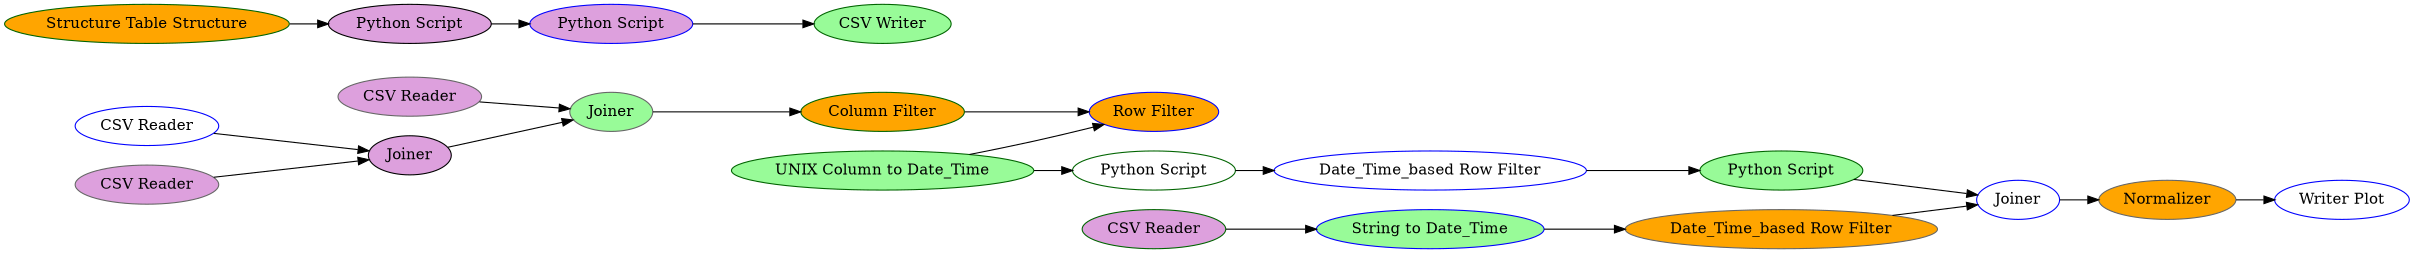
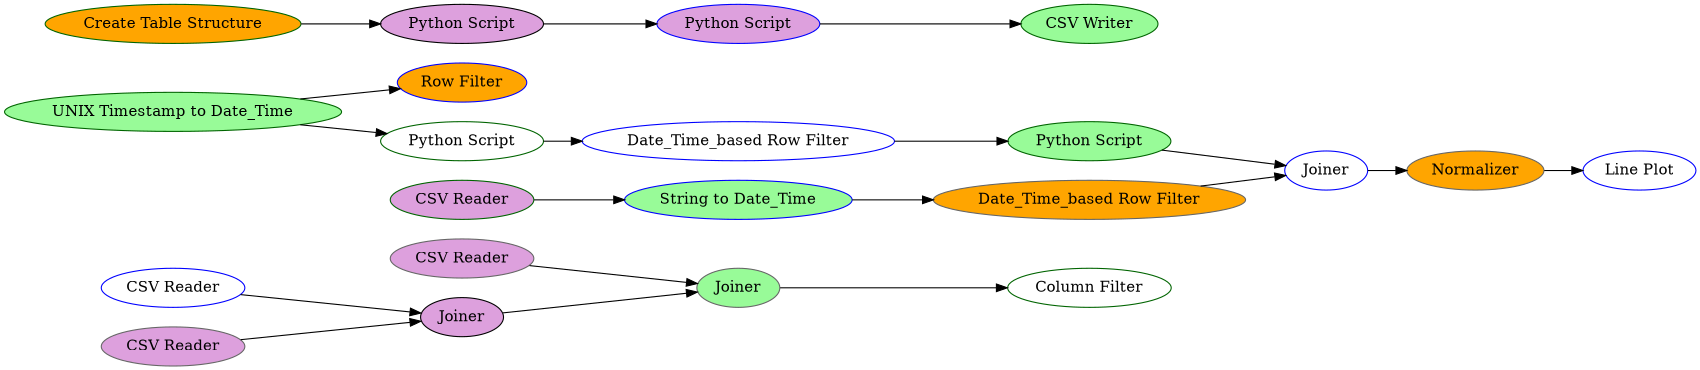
node "Structure Table Structure": label "Structure Table Structure" -> "Create Table Structure"
node "Column Filter": fillcolor orange -> white
edge "Column Filter" -> "Row Filter": removed
node "UNIX Column to Date_Time": label "UNIX Column to Date_Time" -> "UNIX Timestamp to Date_Time"
node "Writer Plot": label "Writer Plot" -> "Line Plot"
